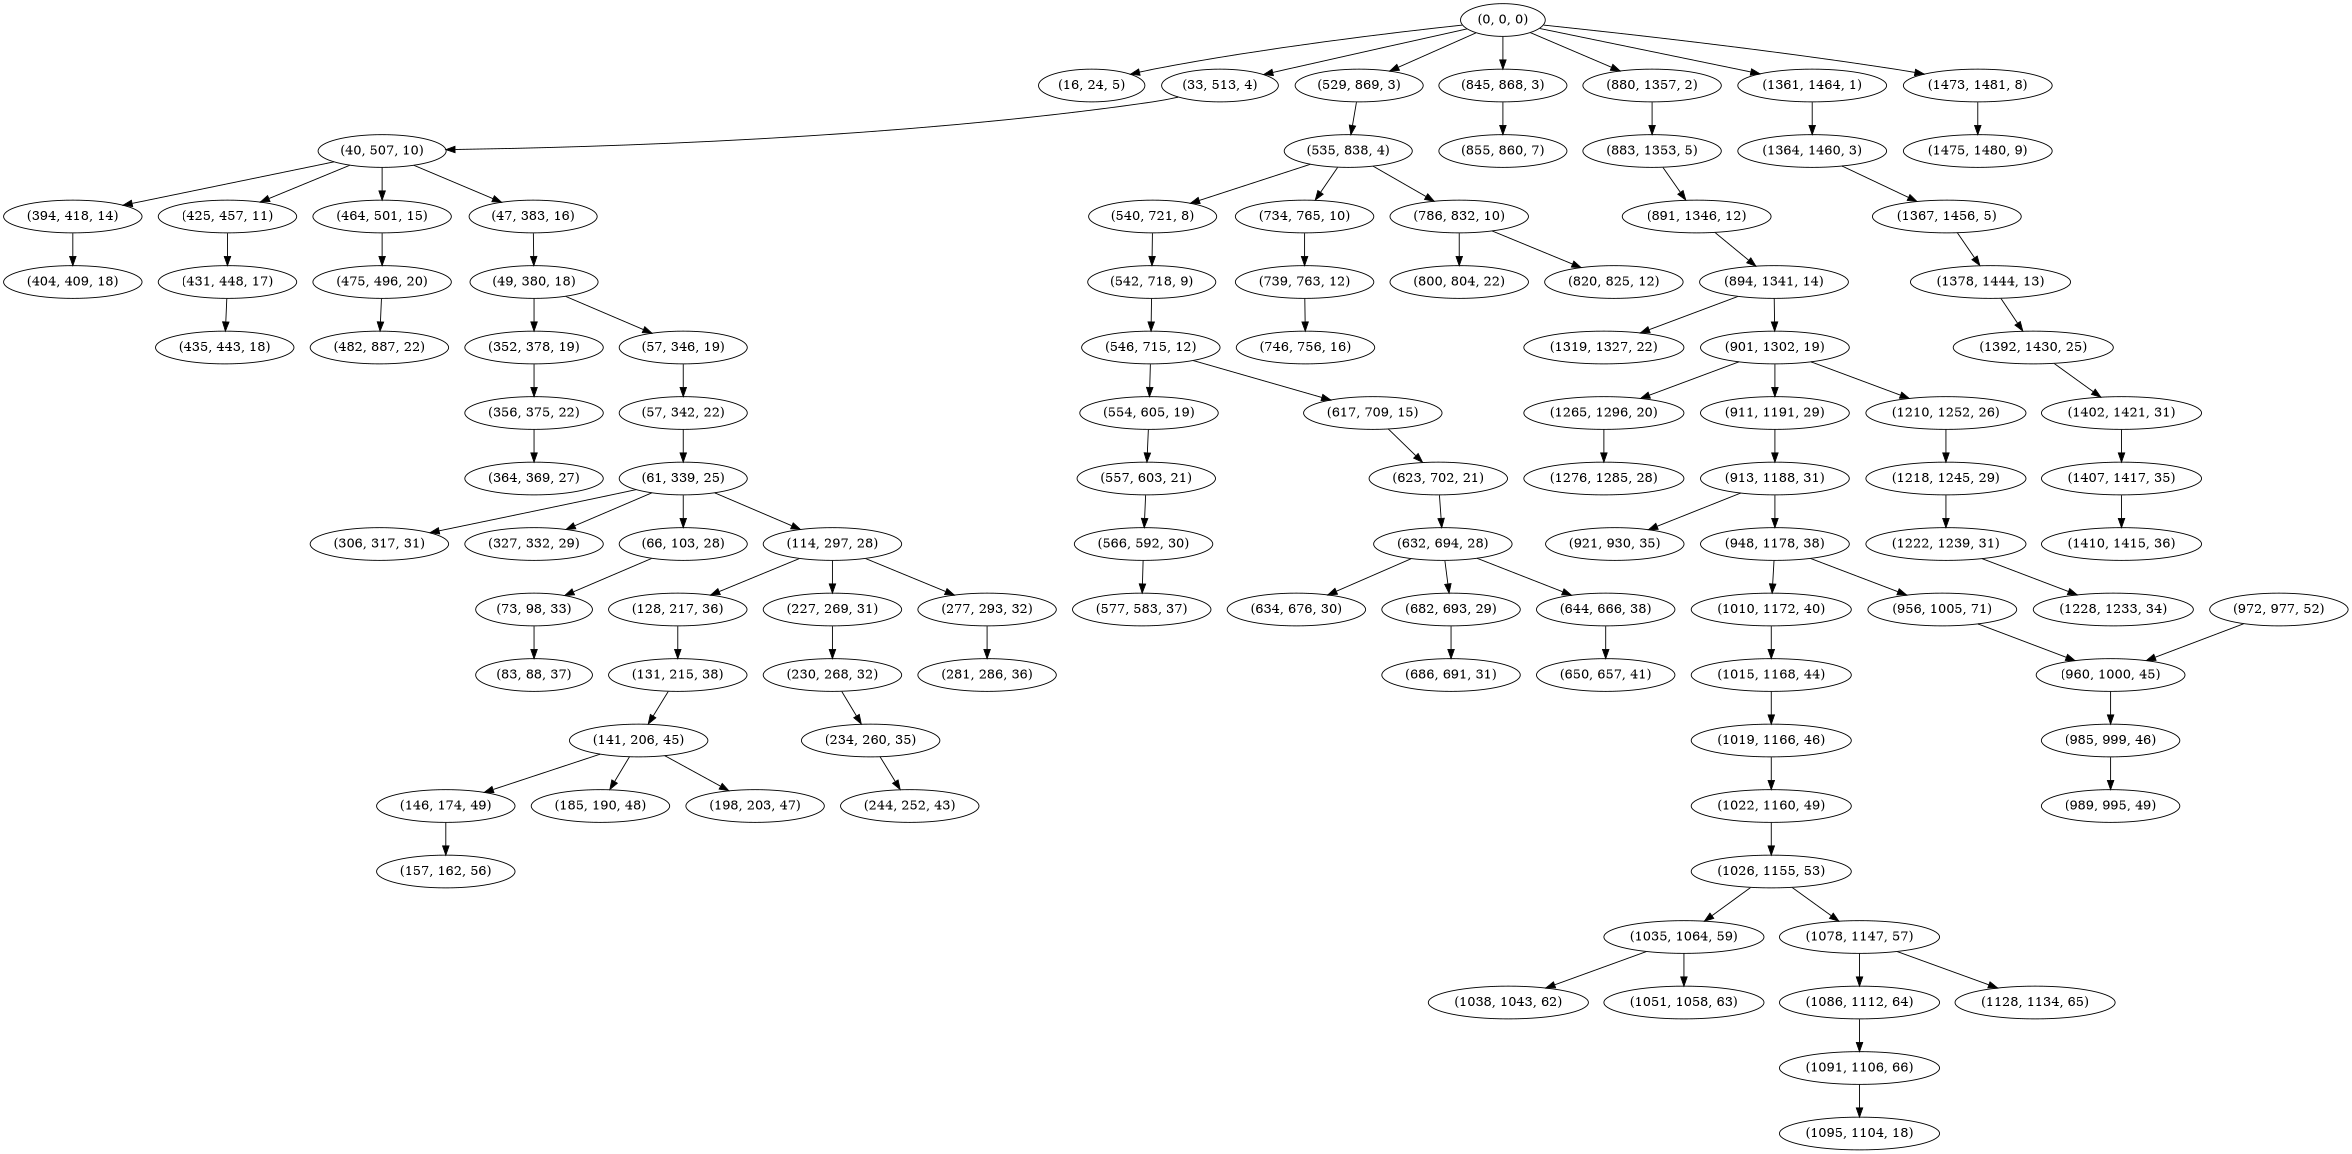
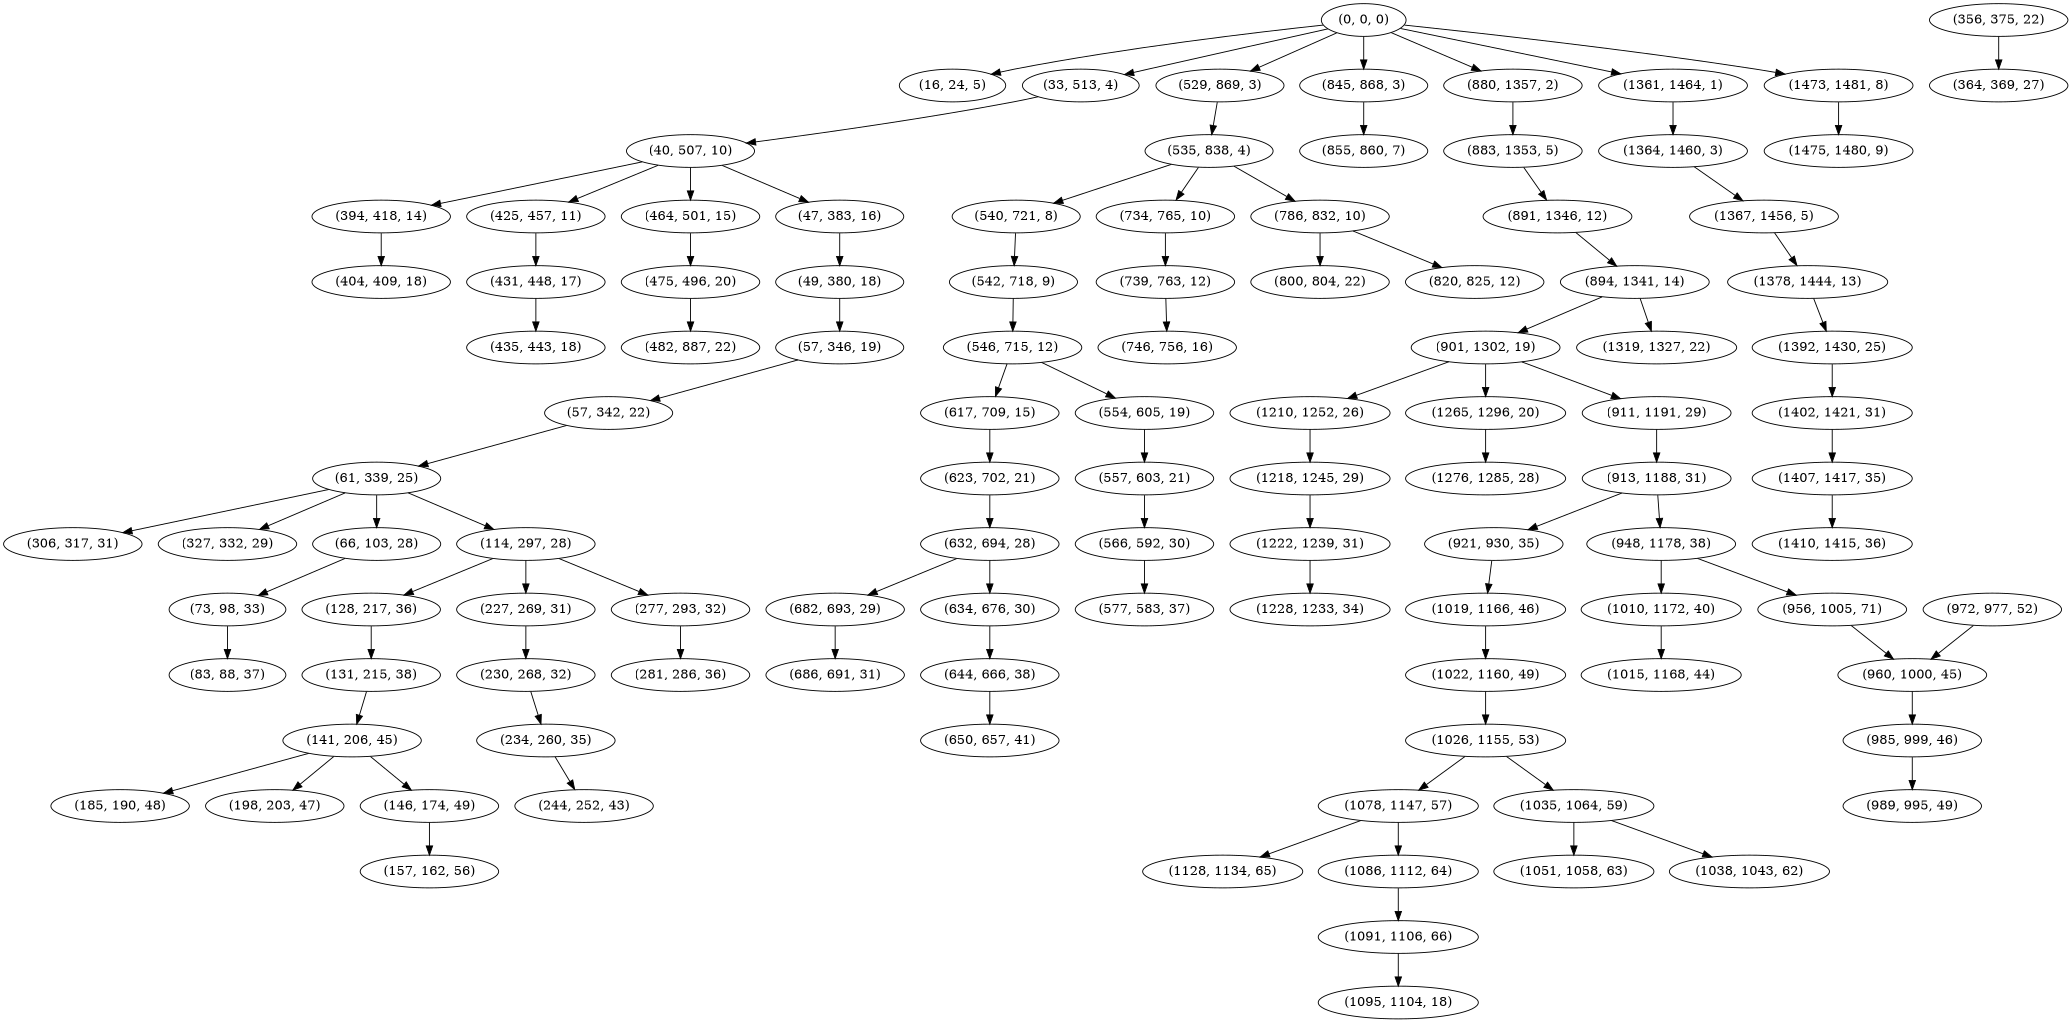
node "(352, 378, 19)": removed
edge "(632, 694, 28)" -> "(644, 666, 38)": now "(634, 676, 30)" -> "(644, 666, 38)"
edge "(1015, 1168, 44)" -> "(1019, 1166, 46)": now "(921, 930, 35)" -> "(1019, 1166, 46)"
